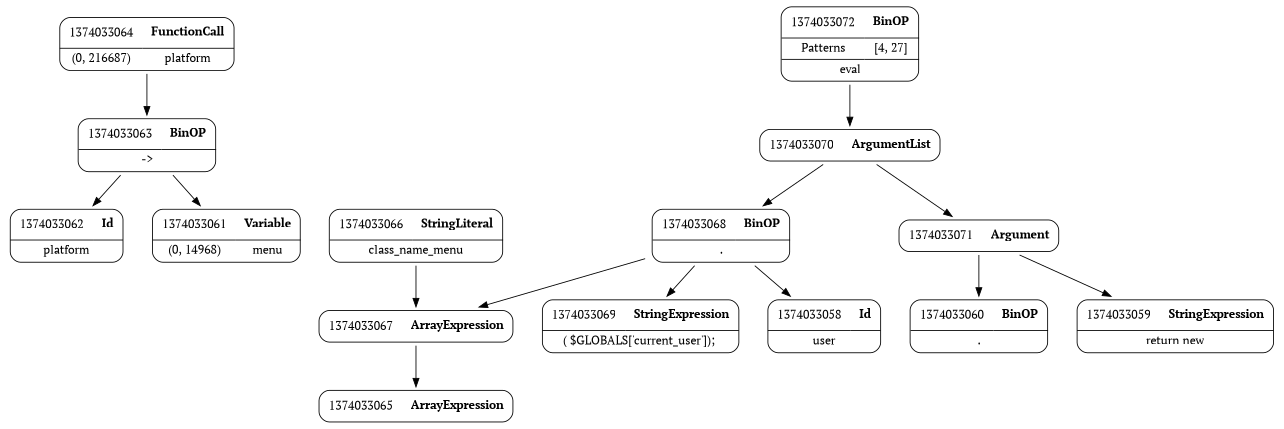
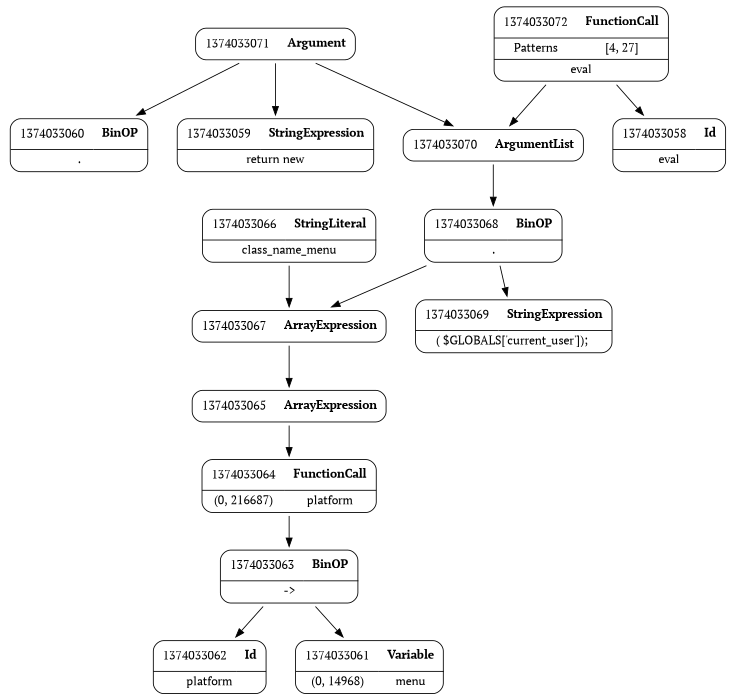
node "1374033072": text "BinOP" -> "FunctionCall"
edge "1374033070" -> "1374033071": reversed
edge "1374033068" -> "1374033058": now "1374033072" -> "1374033058"
node "1374033058": text "user" -> "eval"
edge "1374033065" -> "1374033064": added
